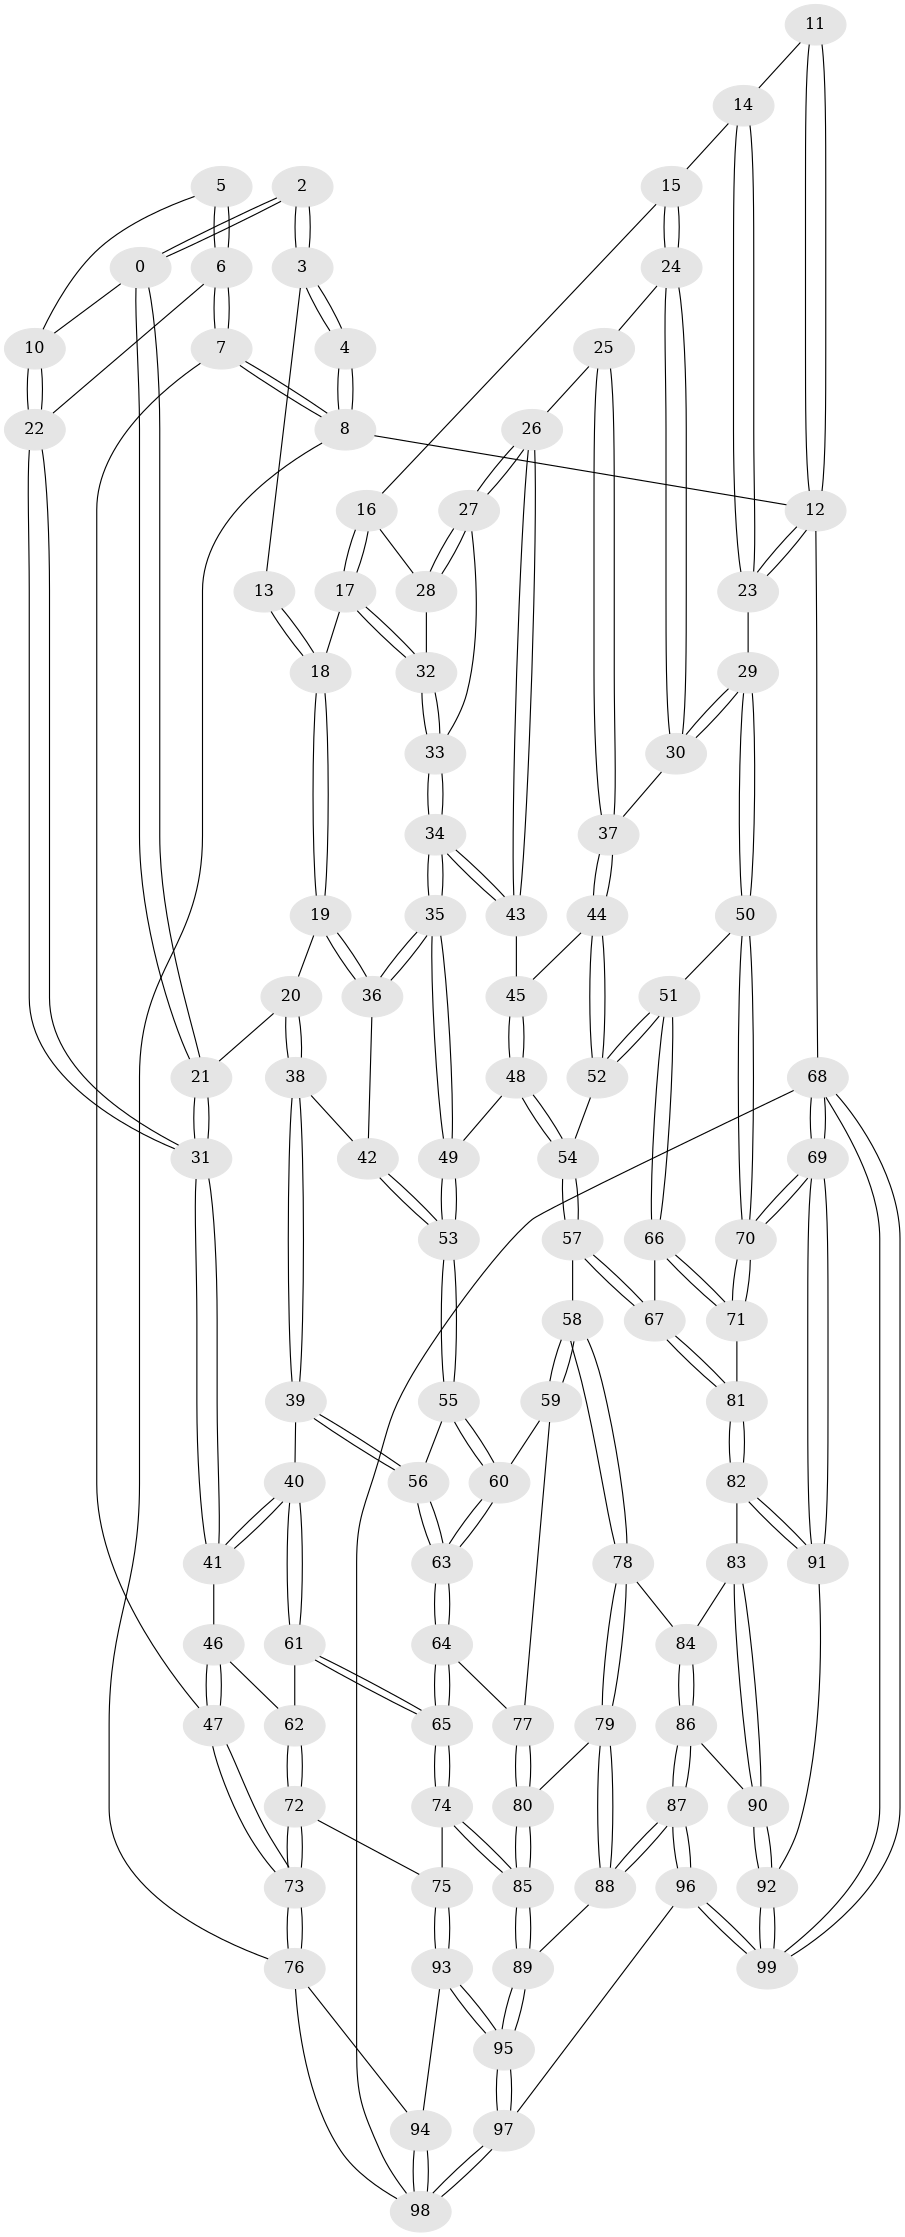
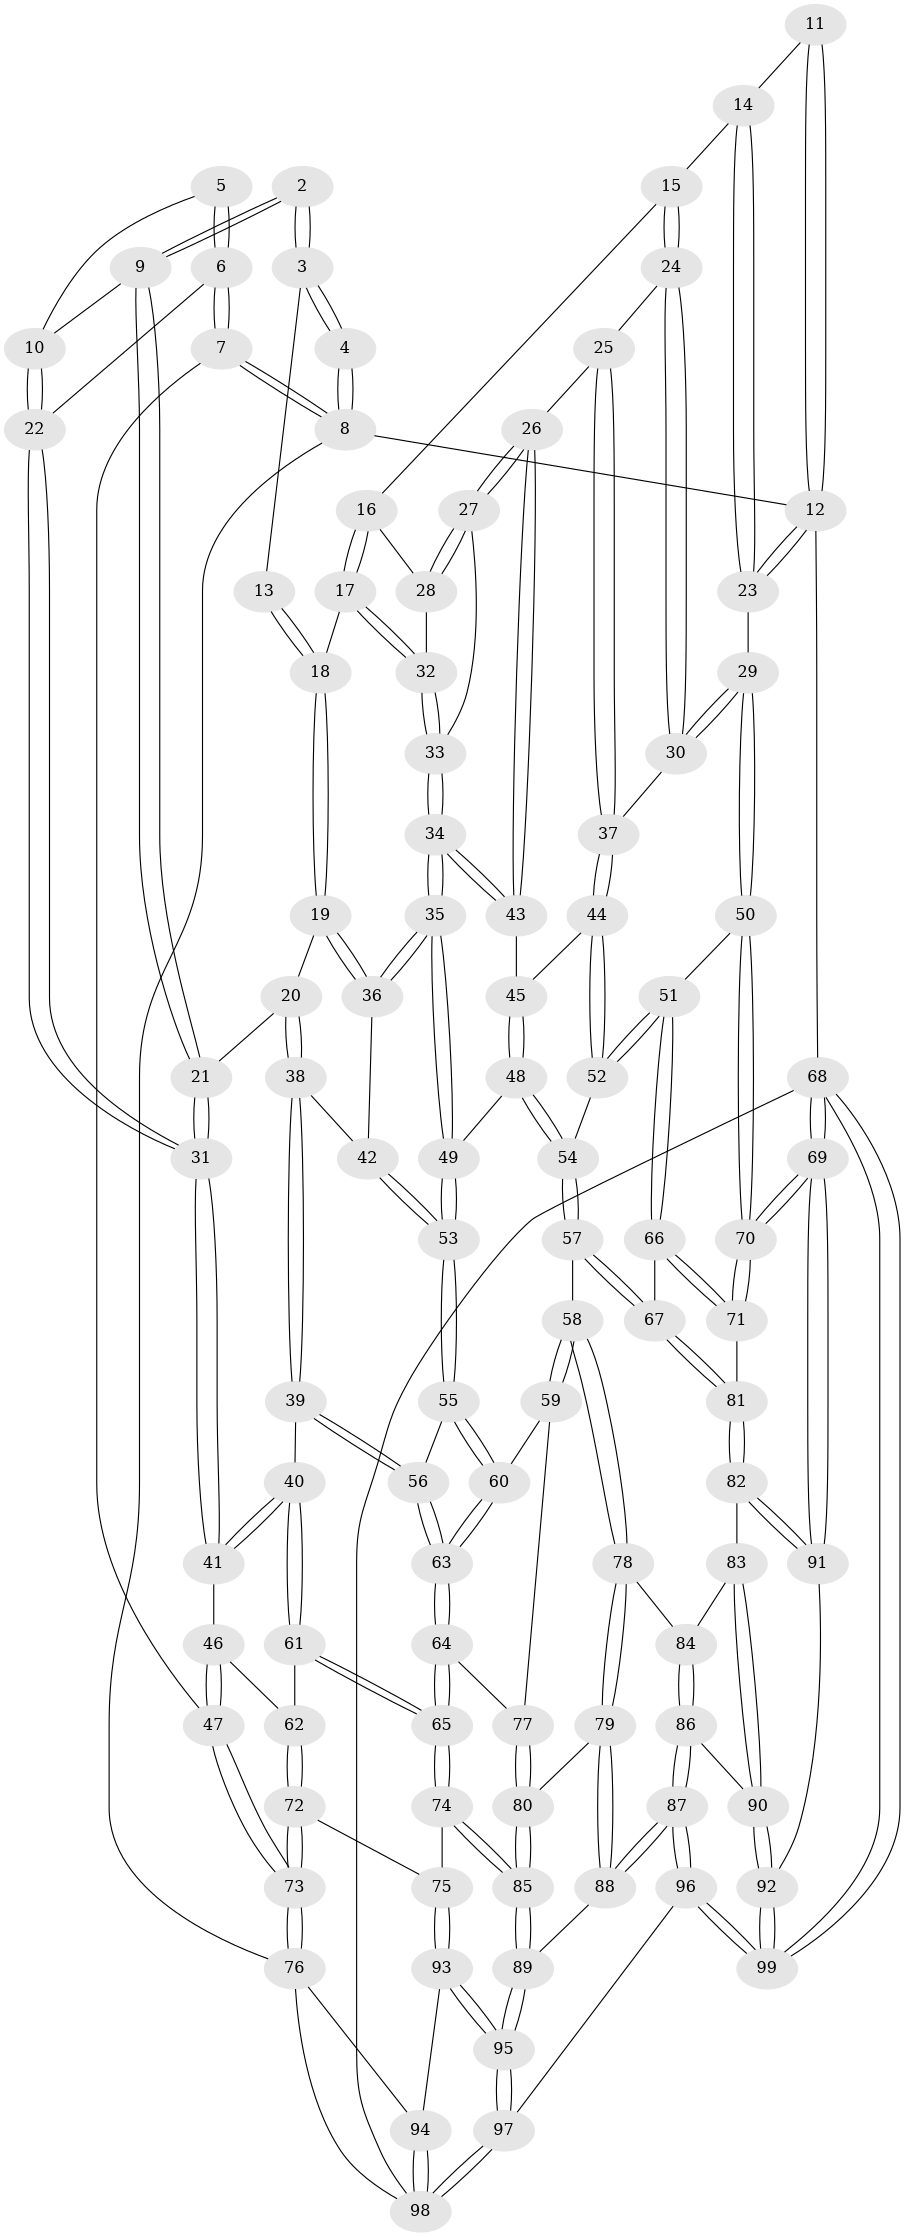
node "0": label "0" -> "9"
